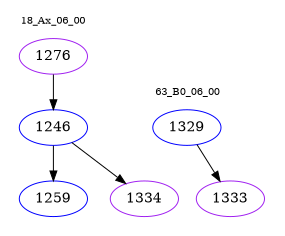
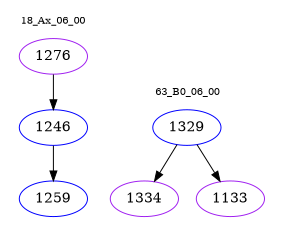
edge "1246" -> "1334": now "1329" -> "1334"
node "1333": label "1333" -> "1133"
